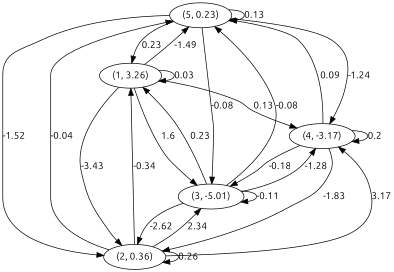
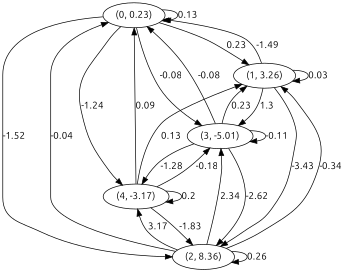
node "(5, 0.23)": label "(5, 0.23)" -> "(0, 0.23)"
edge "(1, 3.26)" -> "(4, -3.17)": reversed
edge "(1, 3.26)" -> "(3, -5.01)": label "1.6" -> "1.3"
node "(2, 0.36)": label "(2, 0.36)" -> "(2, 8.36)"
